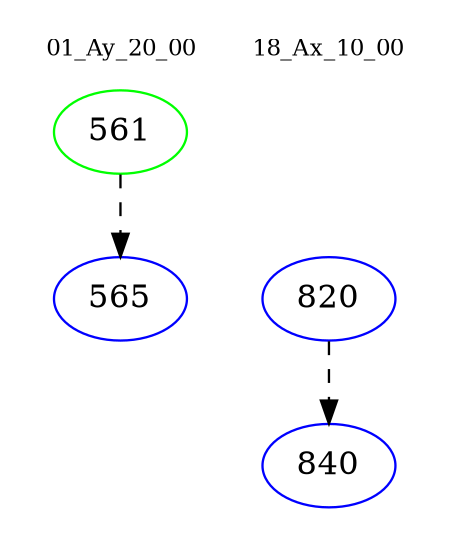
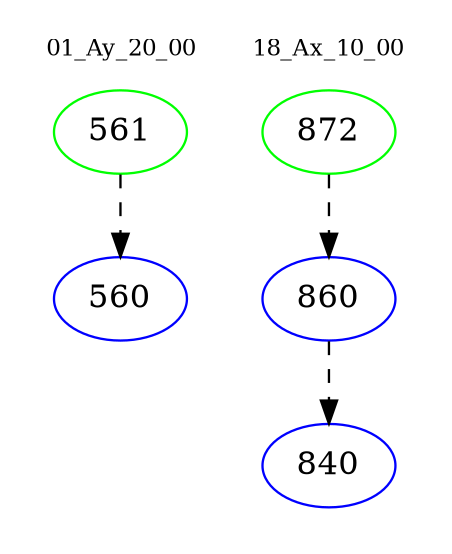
node "872": added
node "565": label "565" -> "560"
node "820": label "820" -> "860"
